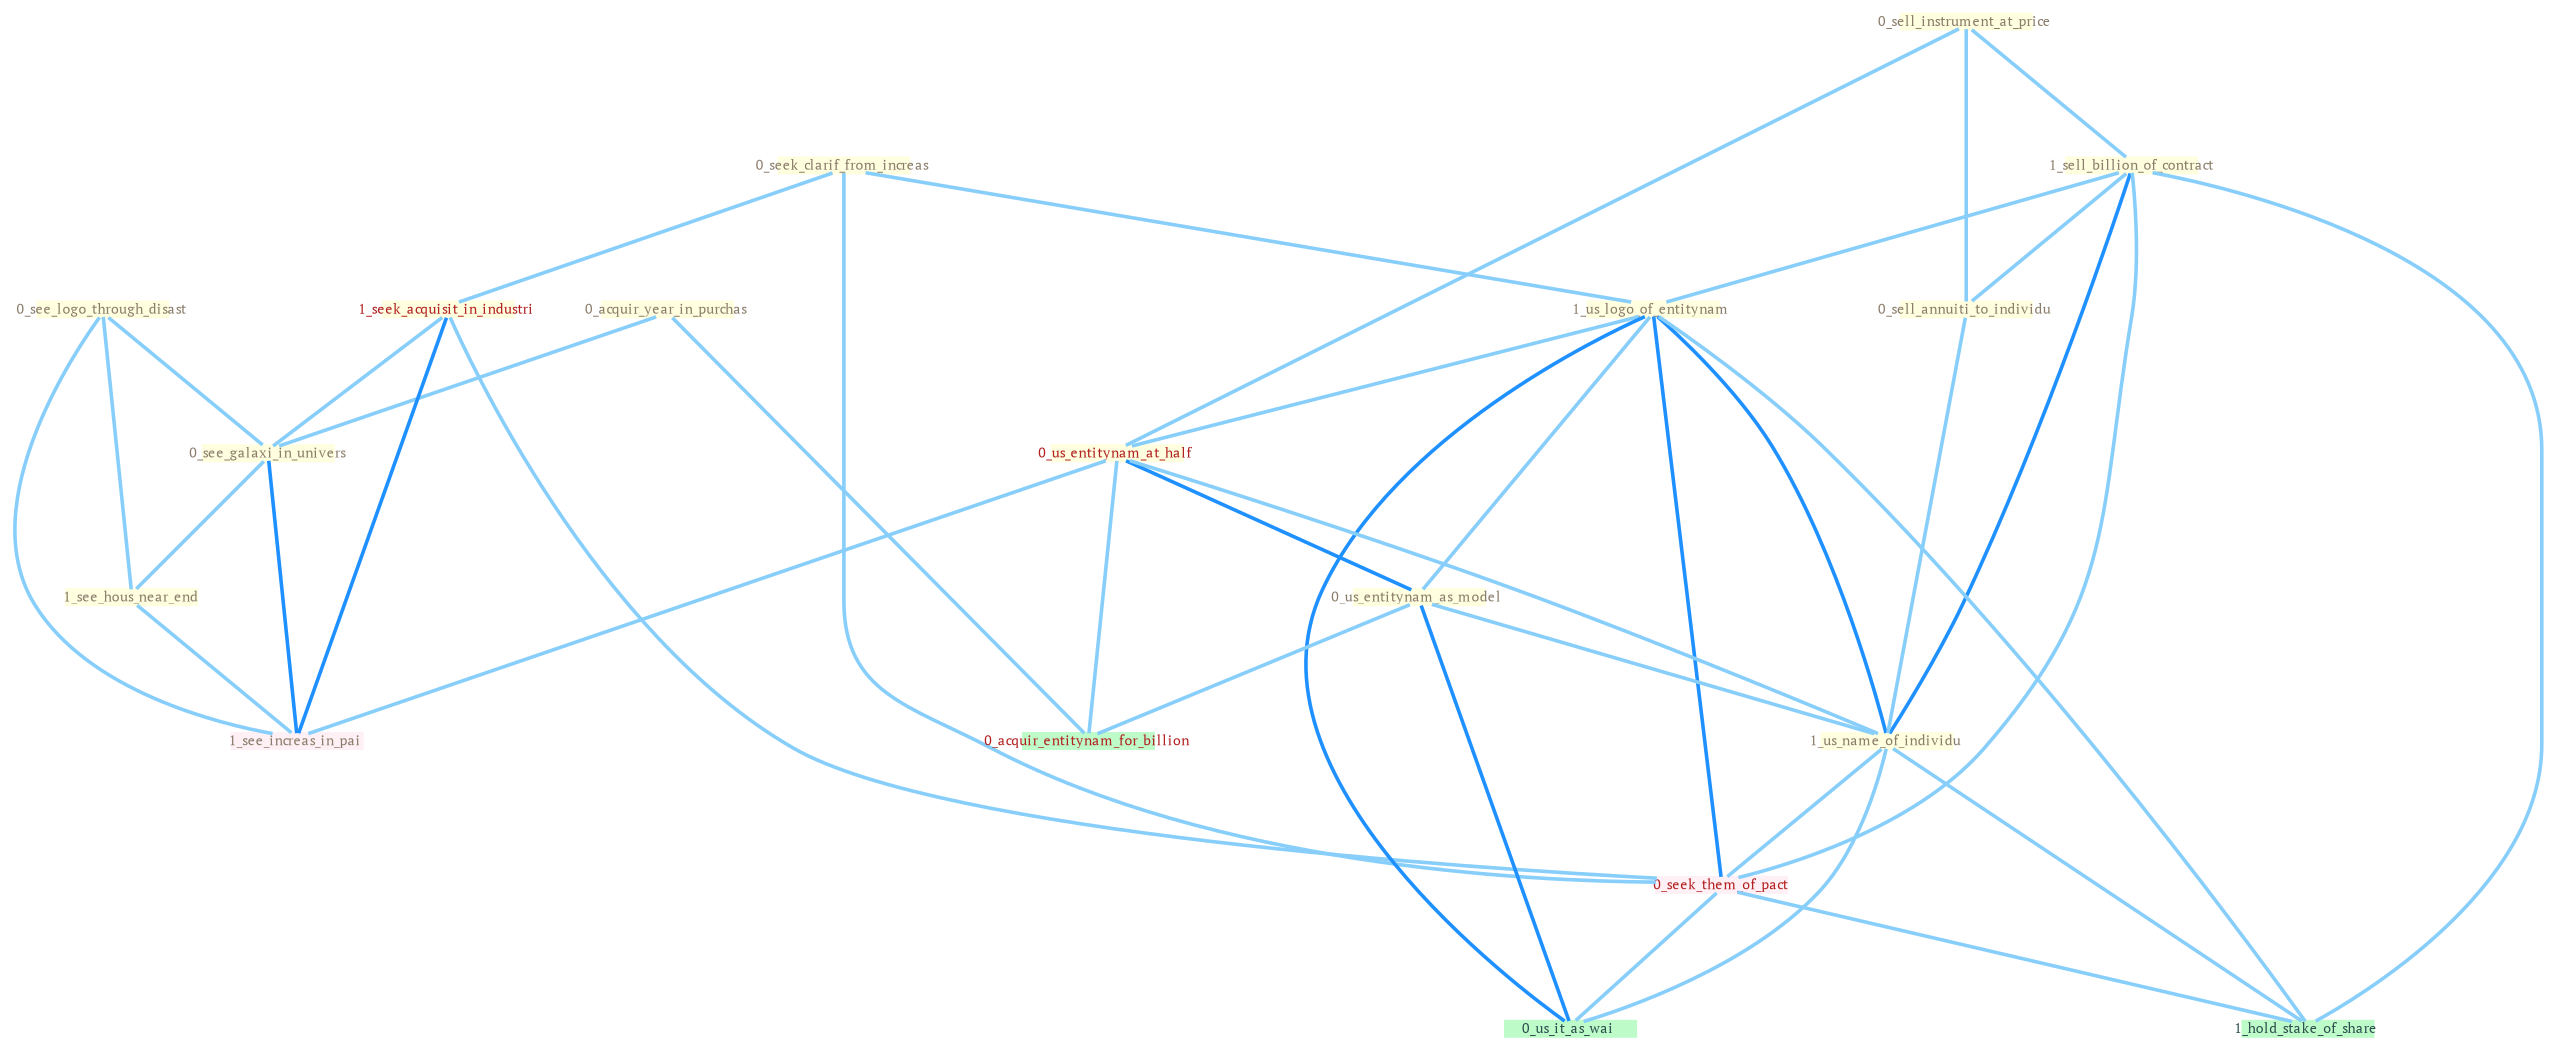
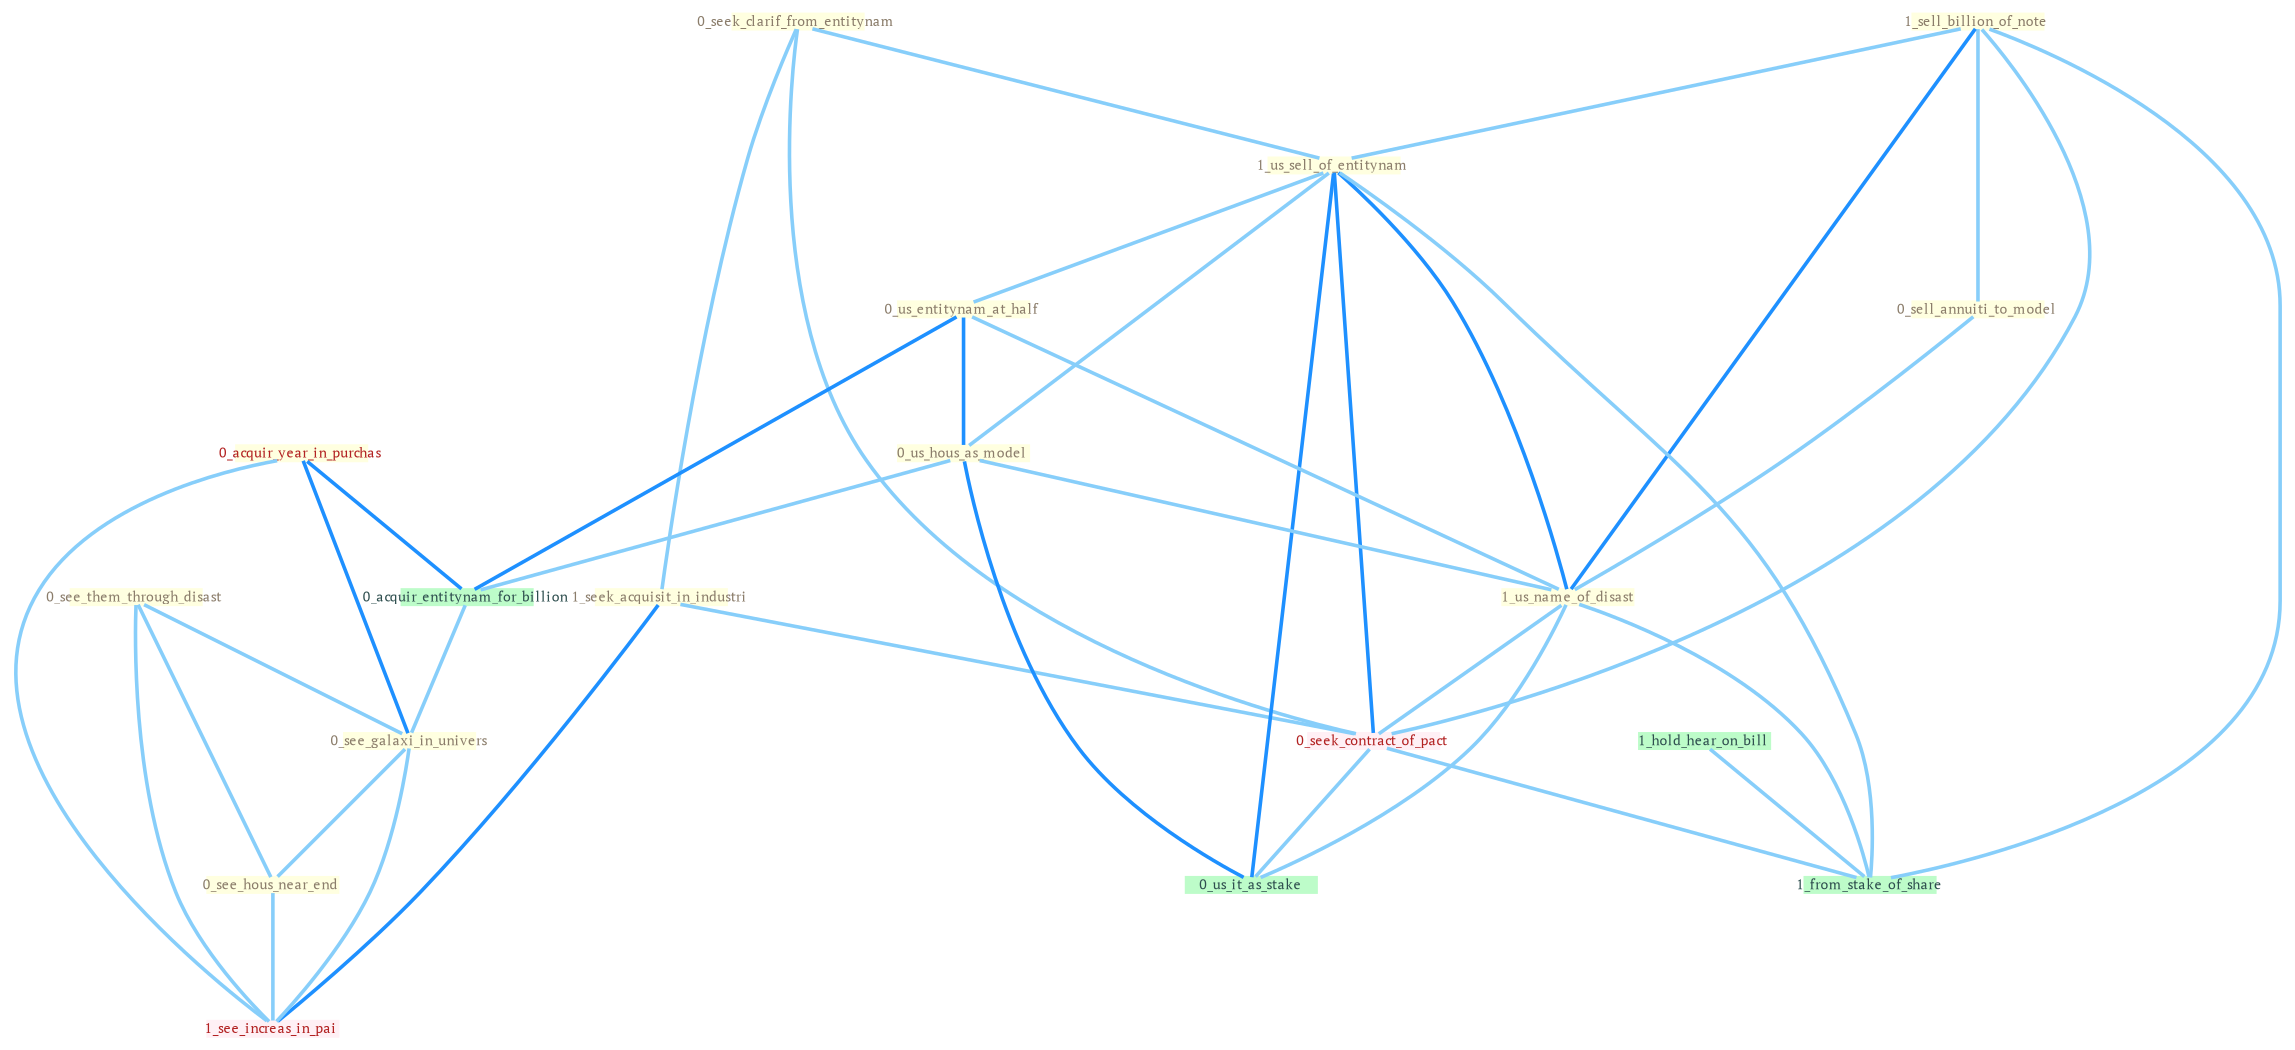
node "0_sell_instrument_at_price": removed
node "0_seek_clarif_from_increas": label "0_seek_clarif_from_increas" -> "0_seek_clarif_from_entitynam"
node "1_sell_billion_of_contract": label "1_sell_billion_of_contract" -> "1_sell_billion_of_note"
node "0_see_logo_through_disast": label "0_see_logo_through_disast" -> "0_see_them_through_disast"
node "1_seek_acquisit_in_industri": fontcolor #b22222 -> #8b7d6b
node "0_acquir_year_in_purchas": fontcolor #8b7d6b -> #b22222
node "1_us_logo_of_entitynam": label "1_us_logo_of_entitynam" -> "1_us_sell_of_entitynam"
node "0_sell_annuiti_to_individu": label "0_sell_annuiti_to_individu" -> "0_sell_annuiti_to_model"
edge "1_seek_acquisit_in_industri" -- "0_see_galaxi_in_univers": now "0_acquir_entitynam_for_billion" -- "0_see_galaxi_in_univers"
edge "0_acquir_year_in_purchas" -- "0_see_galaxi_in_univers": color #87cefa -> #1e90ff
node "0_us_entitynam_at_half": fontcolor #b22222 -> #8b7d6b
edge "0_acquir_year_in_purchas" -- "0_acquir_entitynam_for_billion": color #87cefa -> #1e90ff
node "1_see_hous_near_end": label "1_see_hous_near_end" -> "0_see_hous_near_end"
edge "0_see_galaxi_in_univers" -- "1_see_increas_in_pai": color #1e90ff -> #87cefa
edge "0_us_entitynam_at_half" -- "1_see_increas_in_pai": now "0_acquir_year_in_purchas" -- "1_see_increas_in_pai"
edge "0_us_entitynam_at_half" -- "0_acquir_entitynam_for_billion": color #87cefa -> #1e90ff
node "0_us_entitynam_as_model": label "0_us_entitynam_as_model" -> "0_us_hous_as_model"
node "1_see_increas_in_pai": fontcolor #8b7d6b -> #b22222
node "0_acquir_entitynam_for_billion": fontcolor #b22222 -> #2f4f4f
node "1_hold_hear_on_bill": added
node "1_us_name_of_individu": label "1_us_name_of_individu" -> "1_us_name_of_disast"
node "0_seek_them_of_pact": label "0_seek_them_of_pact" -> "0_seek_contract_of_pact"
node "0_us_it_as_wai": label "0_us_it_as_wai" -> "0_us_it_as_stake"
node "1_hold_stake_of_share": label "1_hold_stake_of_share" -> "1_from_stake_of_share"
